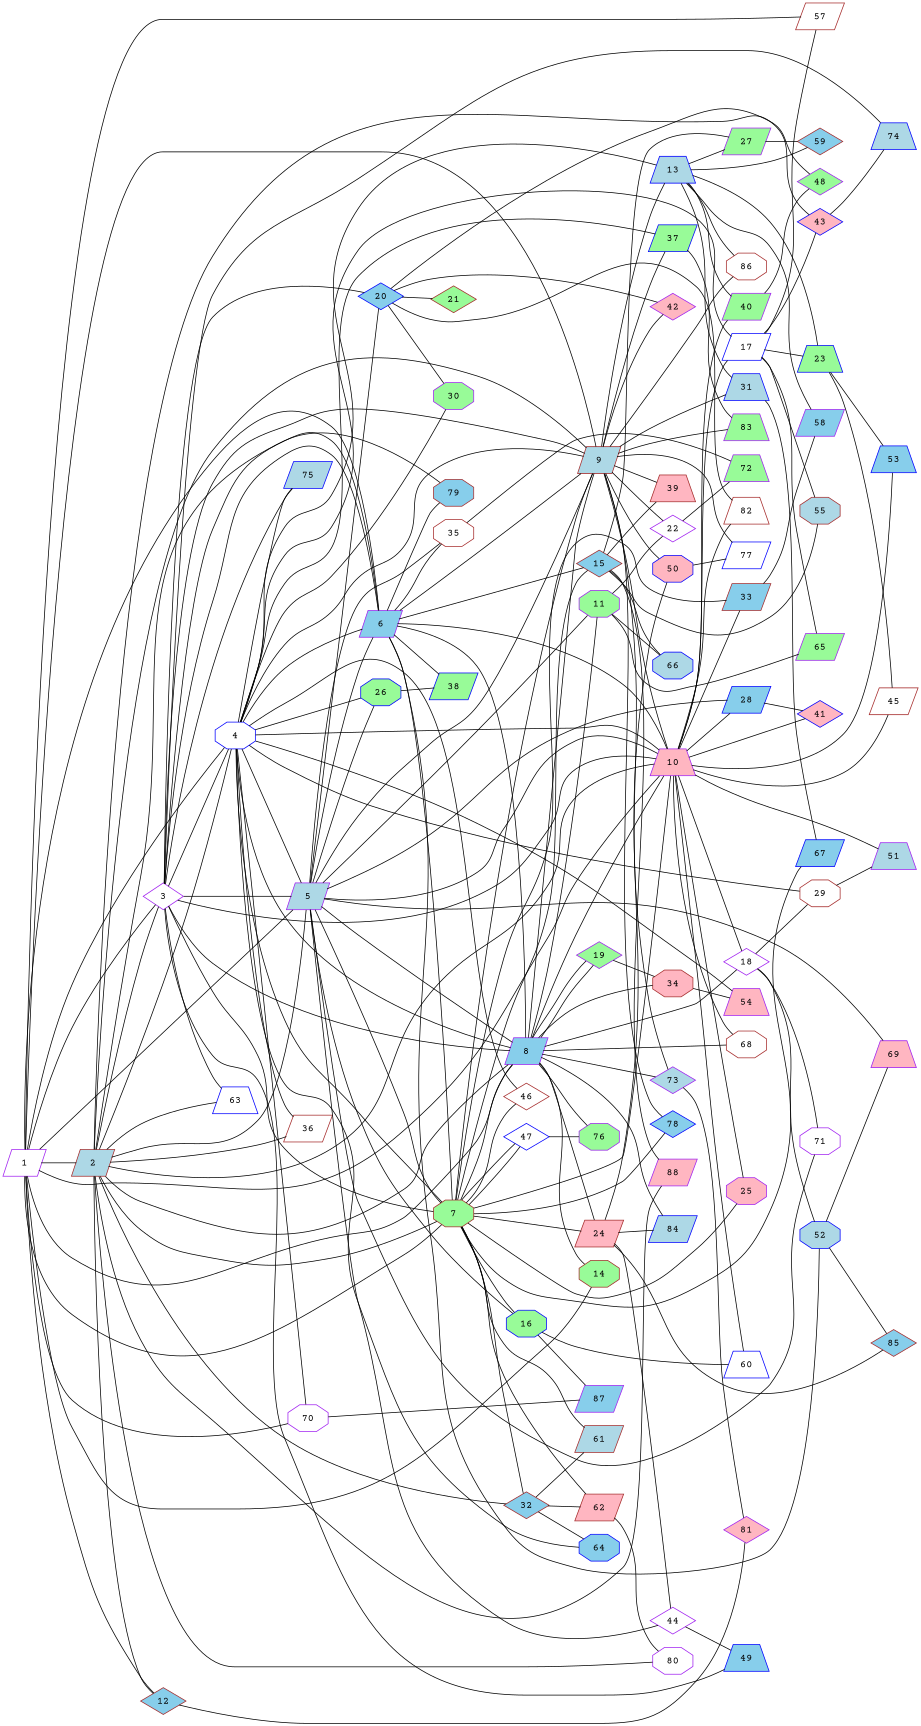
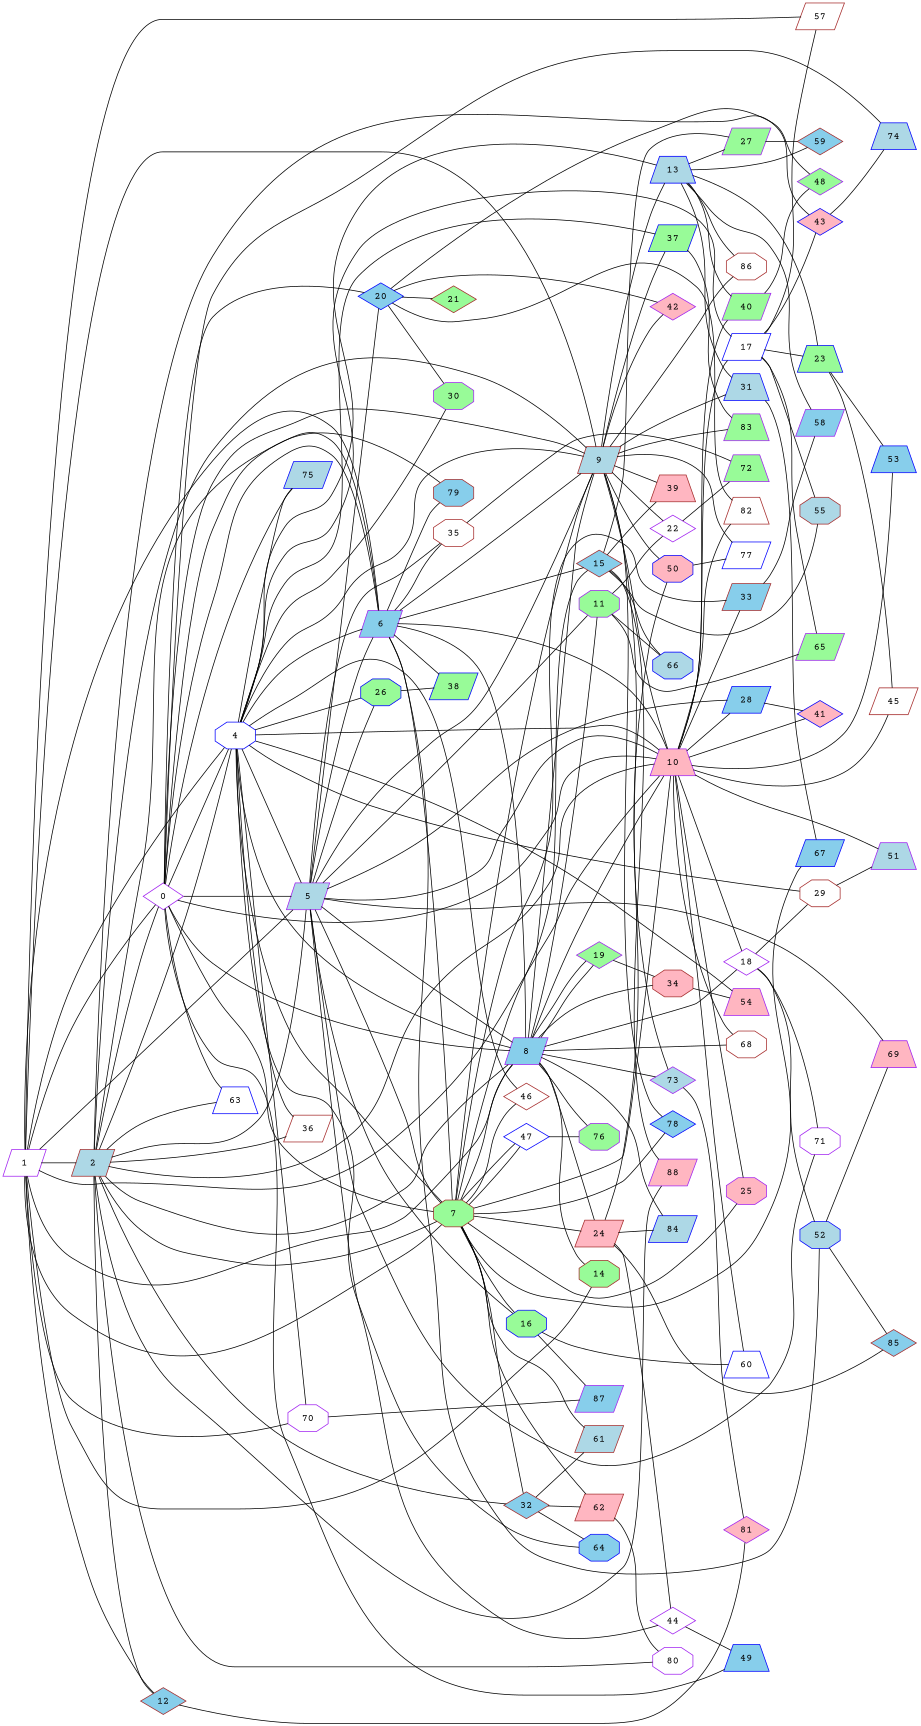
node "3": label "3" -> "0"
